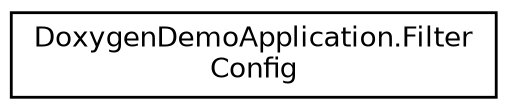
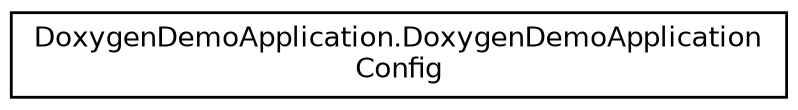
node "DoxygenDemoApplication.Filter Config": label "DoxygenDemoApplication.Filter Config" -> "DoxygenDemoApplication.DoxygenDemoApplication Config"
